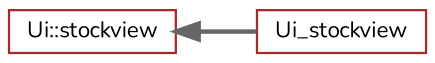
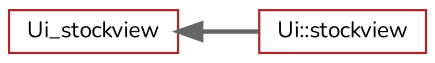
edge "Ui_stockview" -> "Ui::stockview": reversed
